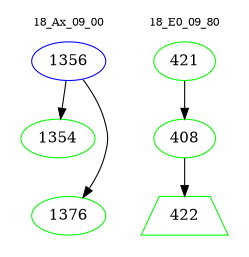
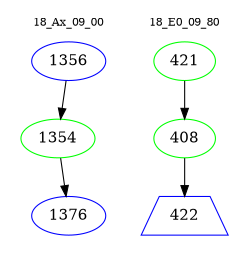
edge "1356" -> "1376": now "1354" -> "1376"
node "1376": color green -> blue
node "422": color green -> blue
